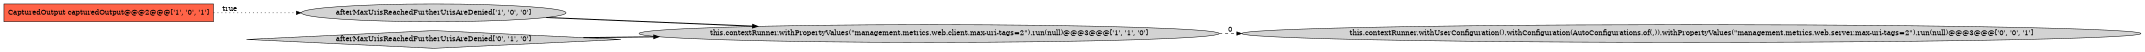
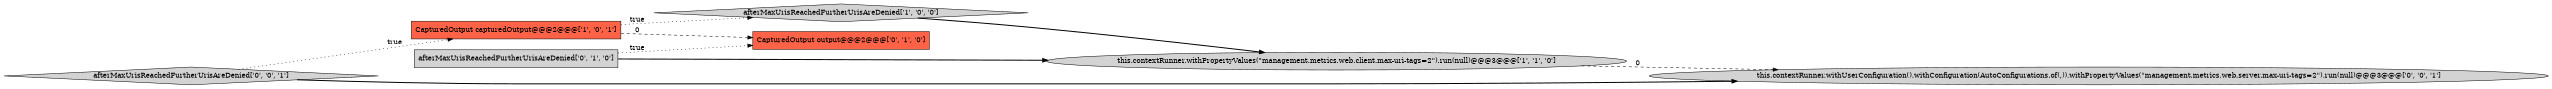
node "afterMaxUrisReachedFurtherUrisAreDenied['1', '0', '0']": shape ellipse -> diamond
node "afterMaxUrisReachedFurtherUrisAreDenied['0', '1', '0']": shape diamond -> box
node "CapturedOutput output@@@2@@@['0', '1', '0']": added
node "afterMaxUrisReachedFurtherUrisAreDenied['0', '0', '1']": added
